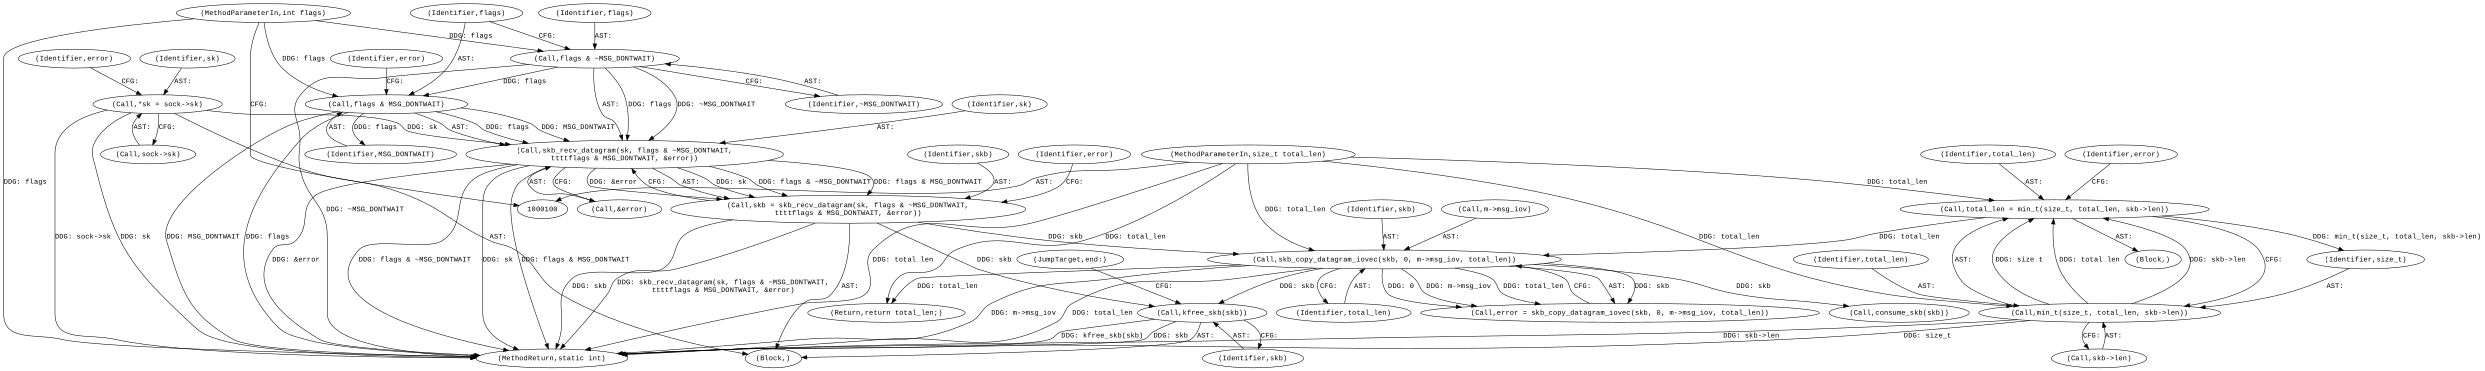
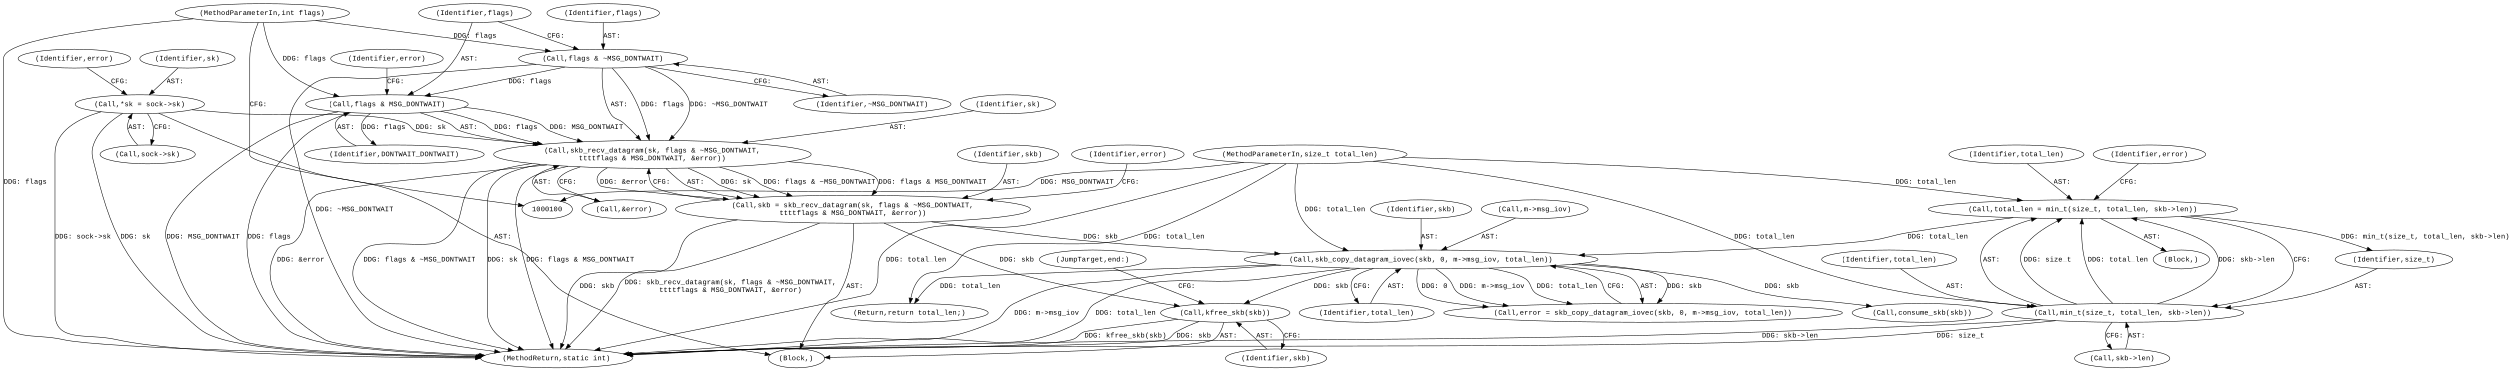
node "(Identifier,MSG_DONTWAIT)": label "(Identifier,MSG_DONTWAIT)" -> "(Identifier,DONTWAIT_DONTWAIT)"
edge "(MethodParameterIn,size_t total_len)" -> "1000100": label "AST: " -> "DDG: MSG_DONTWAIT"
